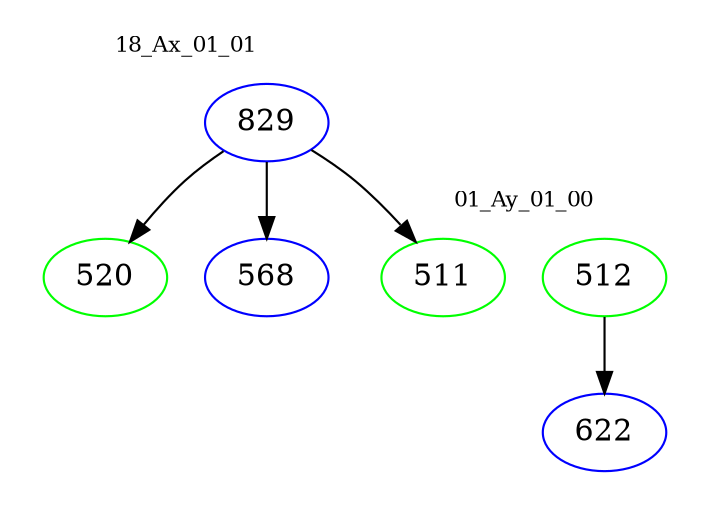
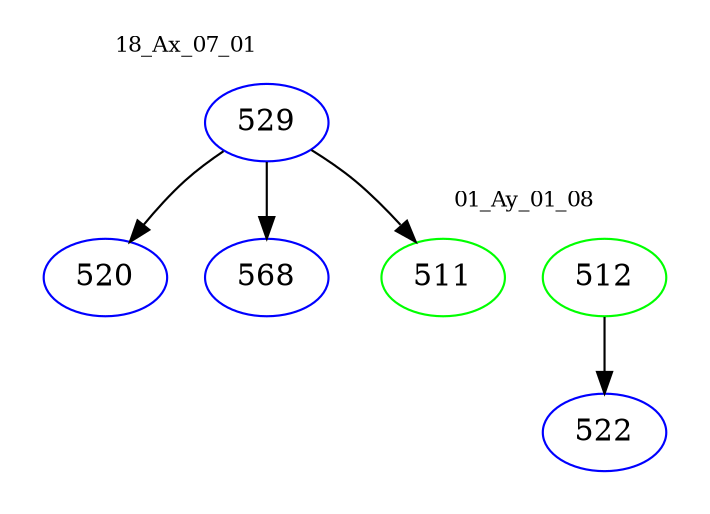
cluster "18_Ax_01_01": label "18_Ax_01_01" -> "18_Ax_07_01"
node "829": label "829" -> "529"
cluster "01_Ay_01_00": label "01_Ay_01_00" -> "01_Ay_01_08"
node "520": color green -> blue
node "622": label "622" -> "522"
